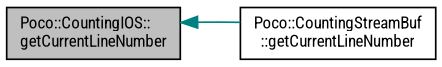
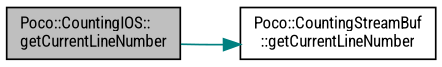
edge "Poco::CountingStreamBuf ::getCurrentLineNumber" -> "Poco::CountingIOS:: getCurrentLineNumber": reversed
